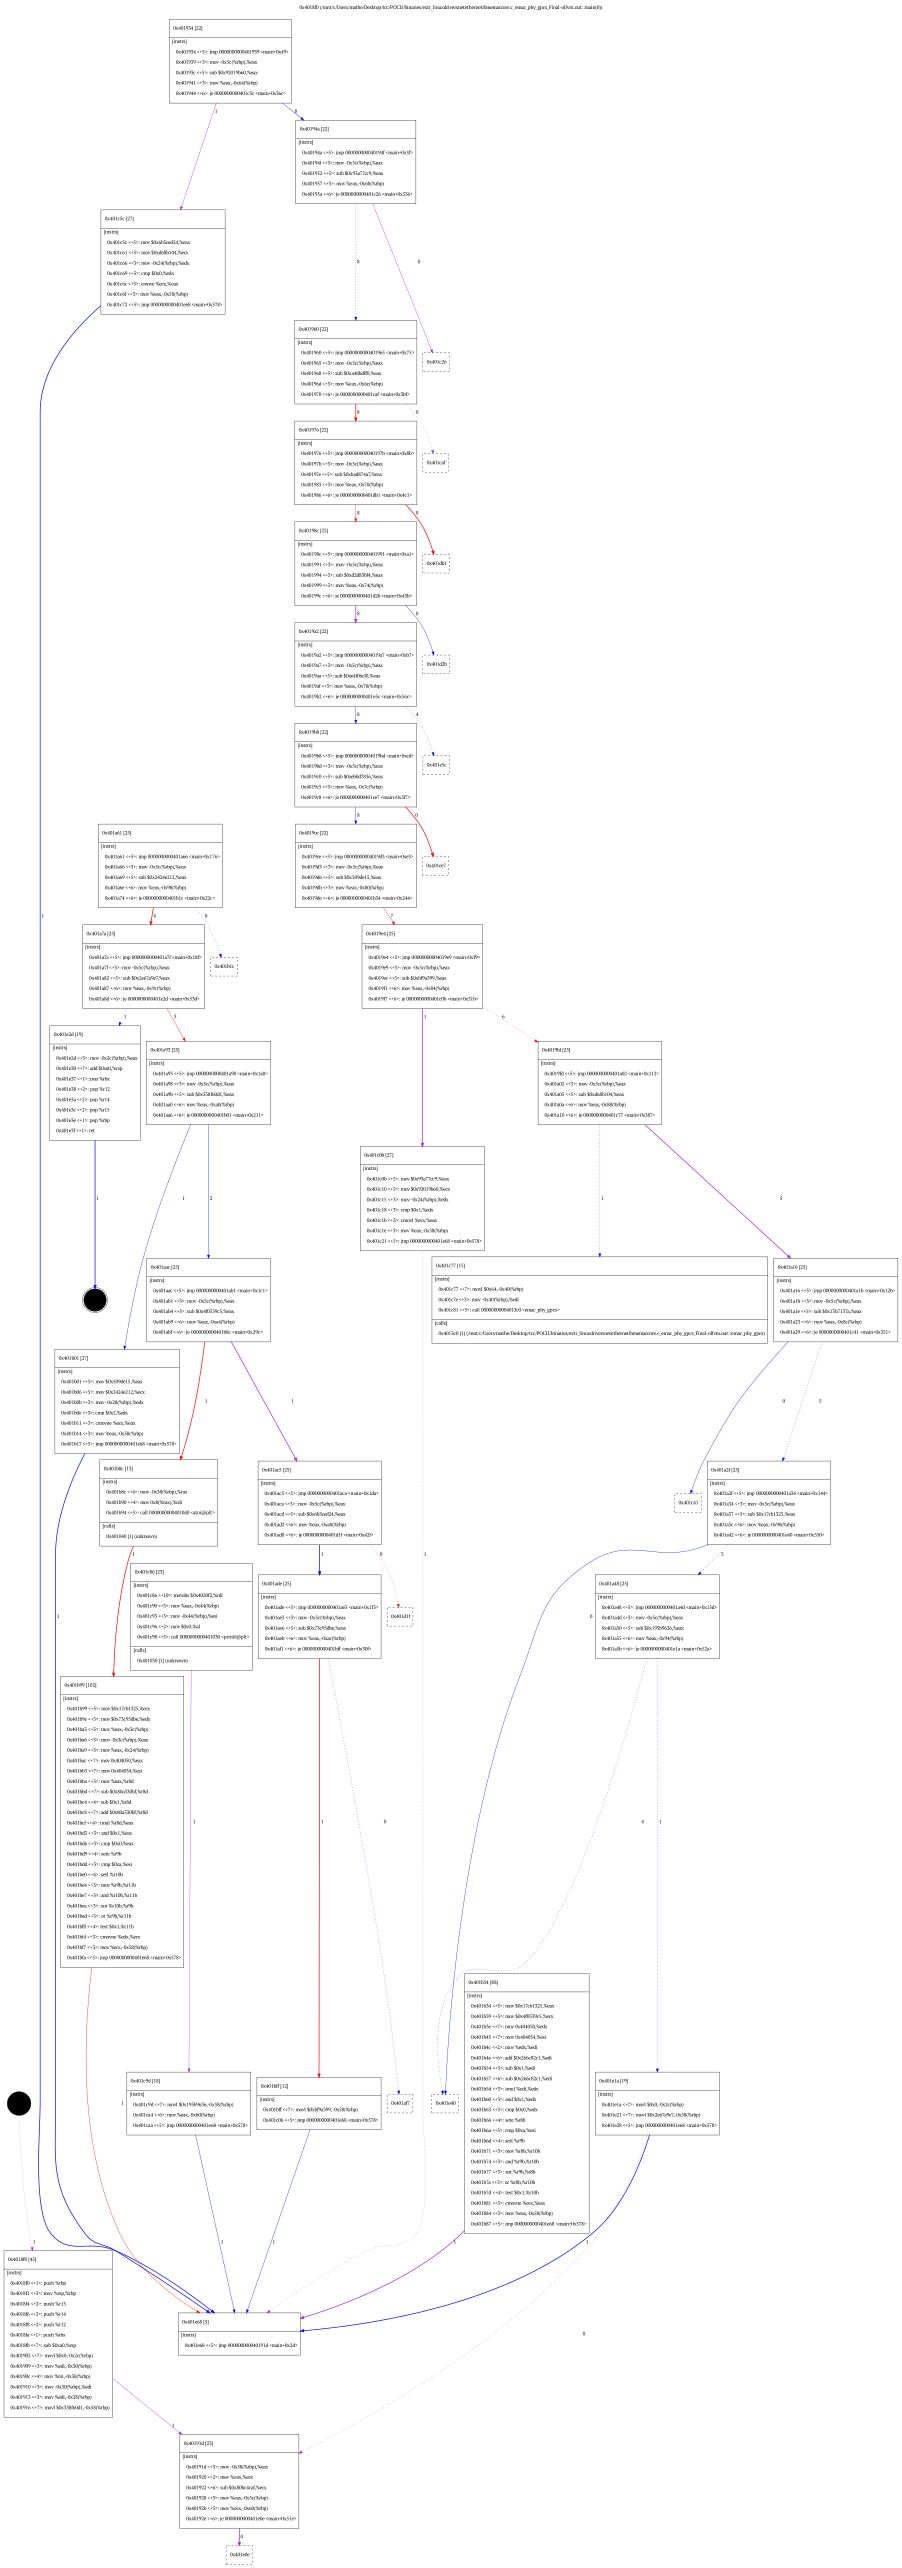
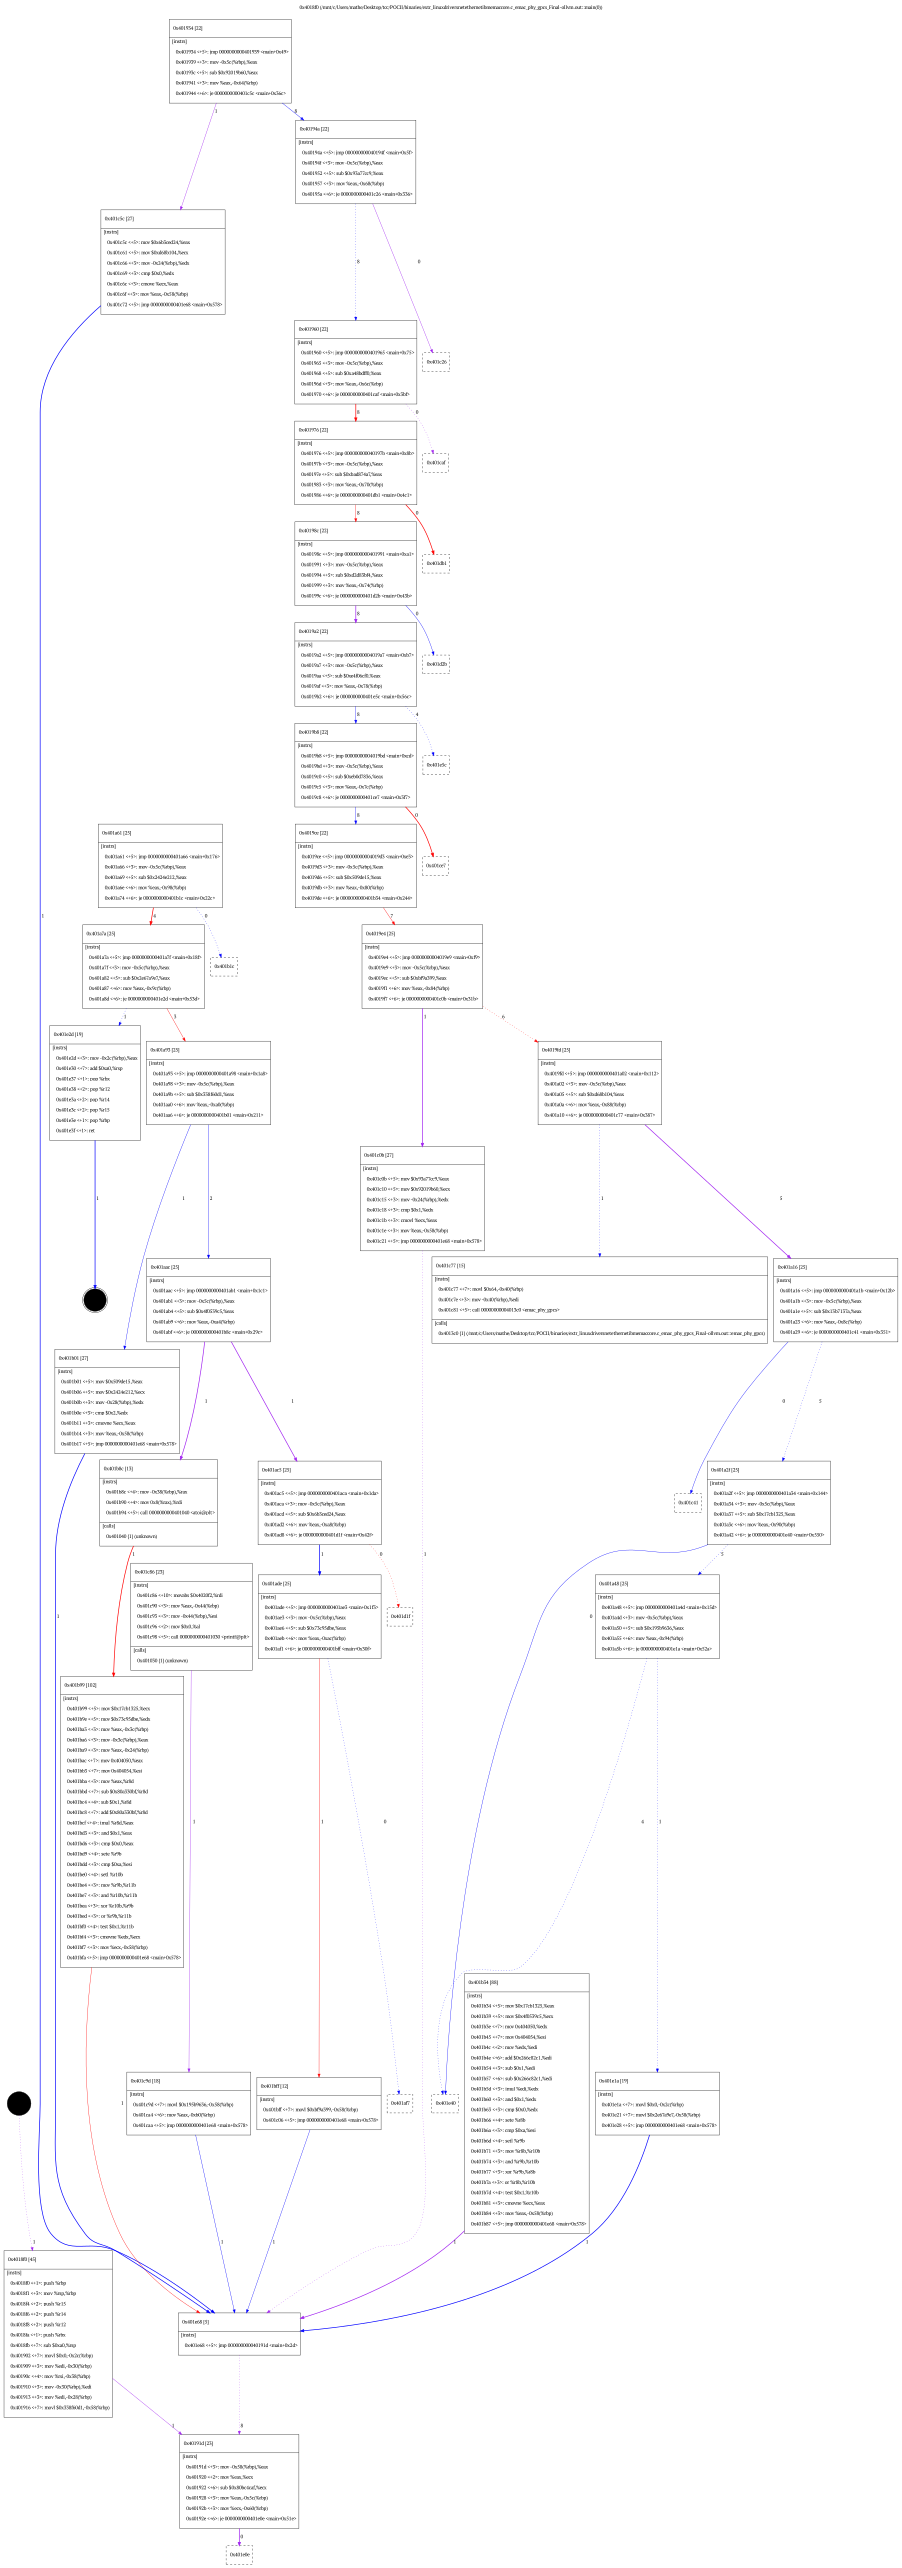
edge "0x401aac [25]" -> "0x401b8c [13]": color red -> purple
edge "0x401ade [25]" -> "0x401bff [12]": style bold -> solid
edge "0x401e1a [19]" -> "0x40191d [23]": now "0x401e68 [5]" -> "0x40191d [23]"
